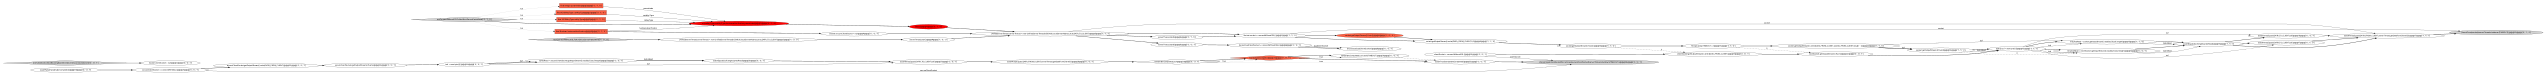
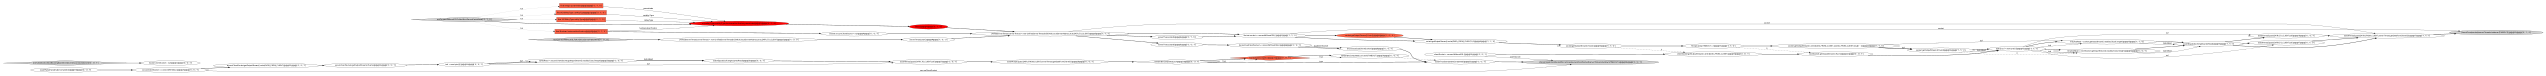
edge "!handshakeCompleted@@@30@@@['0', '0', '1']" -> "assertTrue(handshakeCompleted)@@@33@@@['0', '0', '1']": now "forceClose(badClientSocket)@@@9@@@['0', '0', '1']" -> "assertTrue(handshakeCompleted)@@@33@@@['0', '0', '1']"
edge "handshakeCompletedLock@@@29@@@['0', '0', '1']" -> "assertTrue(handshakeCompleted)@@@33@@@['0', '0', '1']": style dotted -> bold
